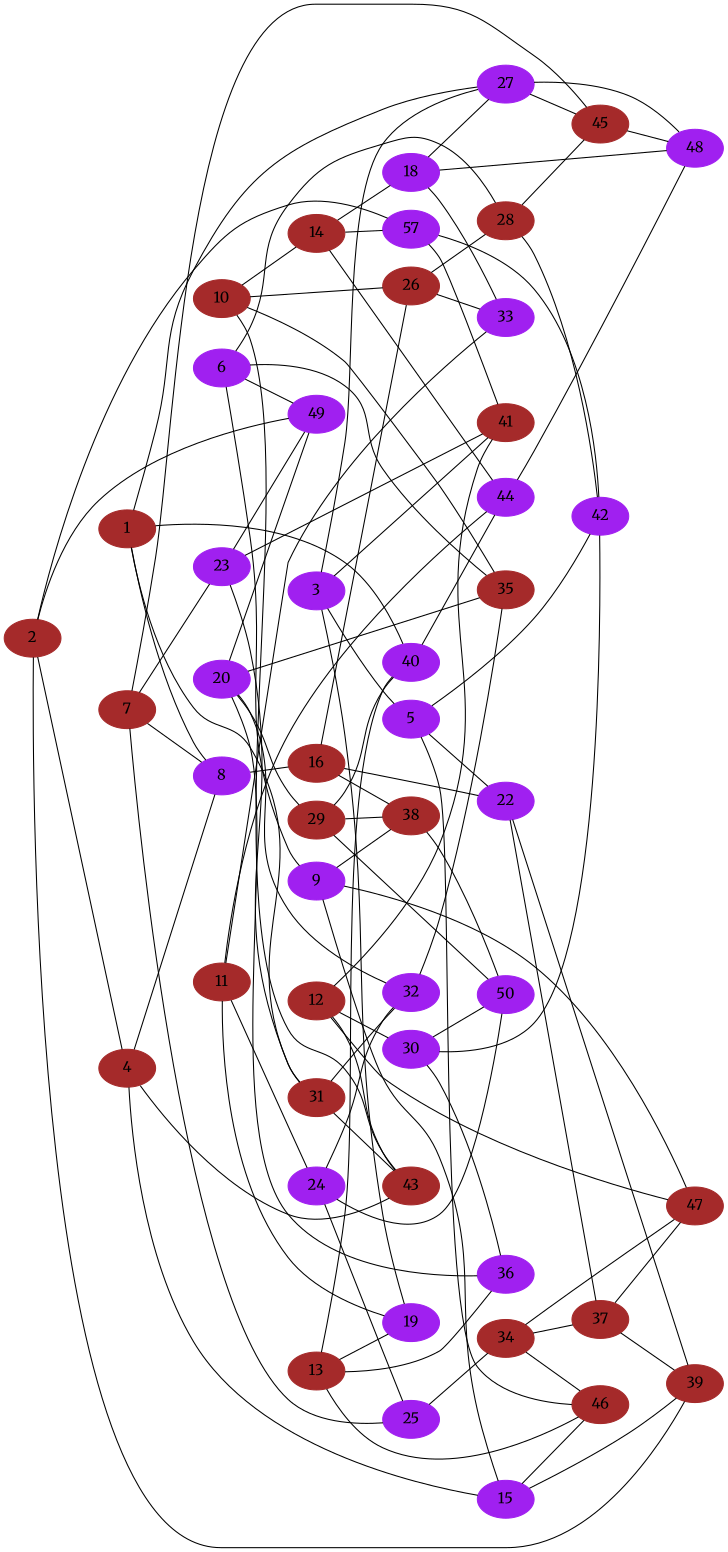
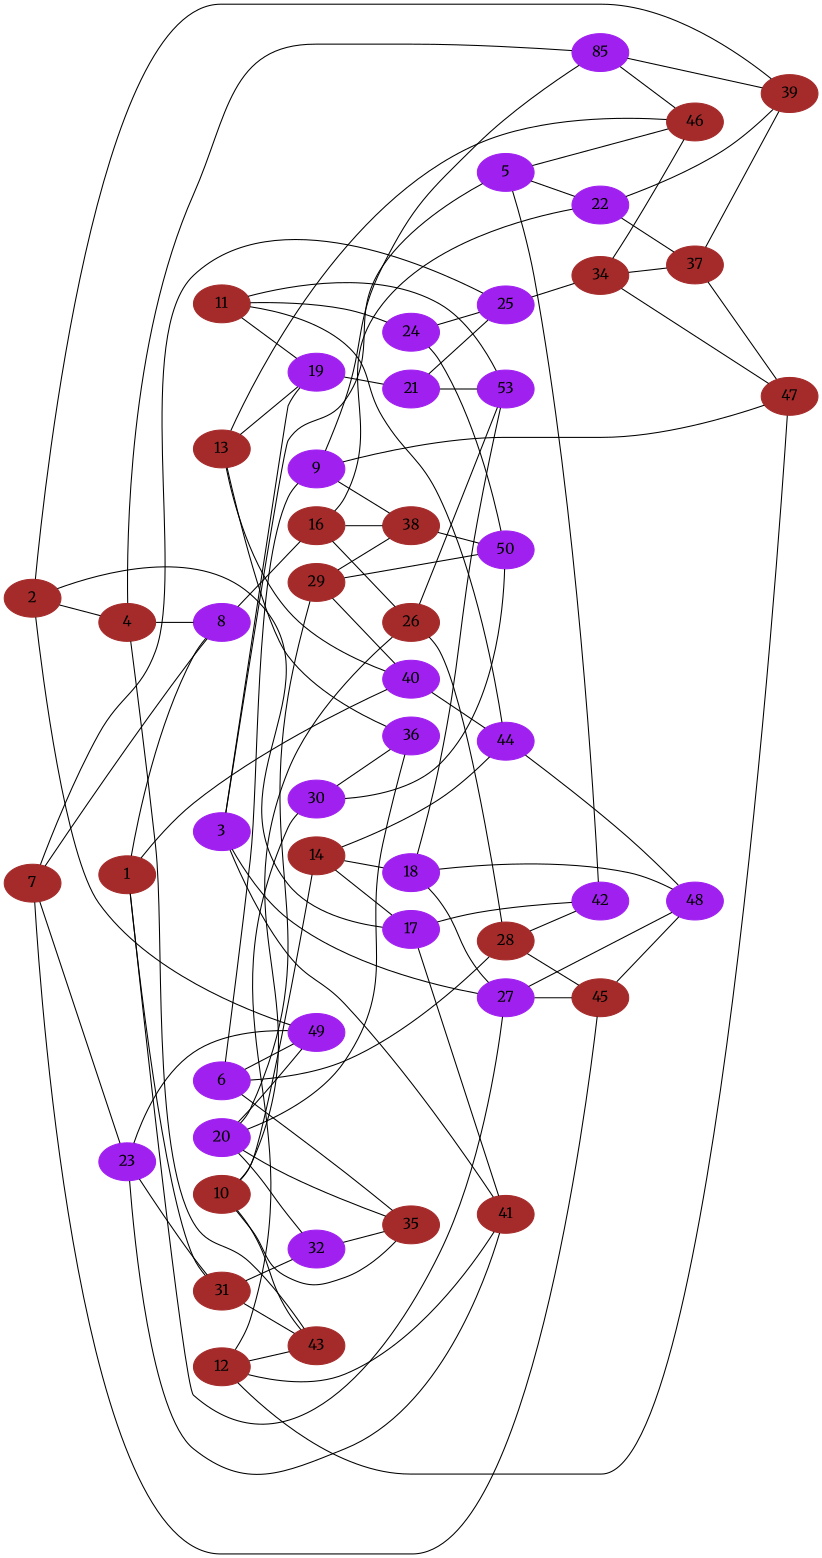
node "57": label "57" -> "17"
node "33": label "33" -> "53"
node "21": added
edge "42" -- "30": removed
edge "32" -- "24": removed
node "15": label "15" -> "85"
